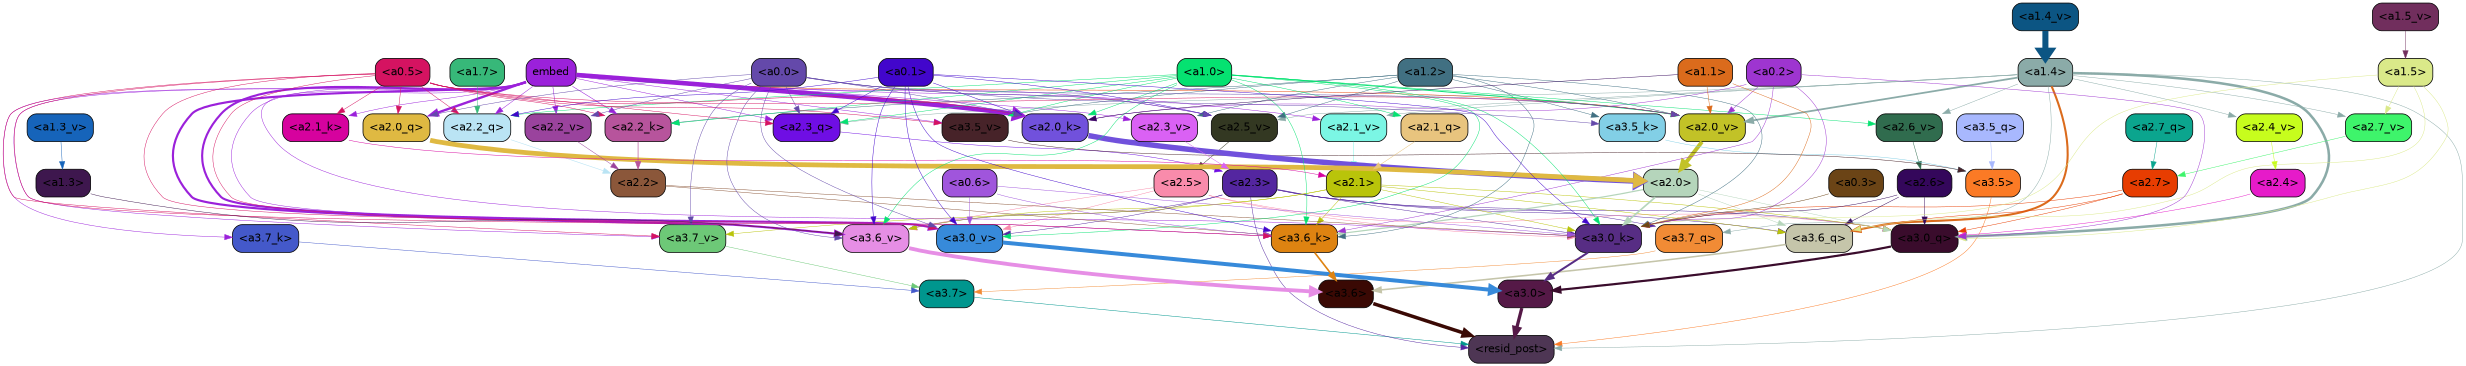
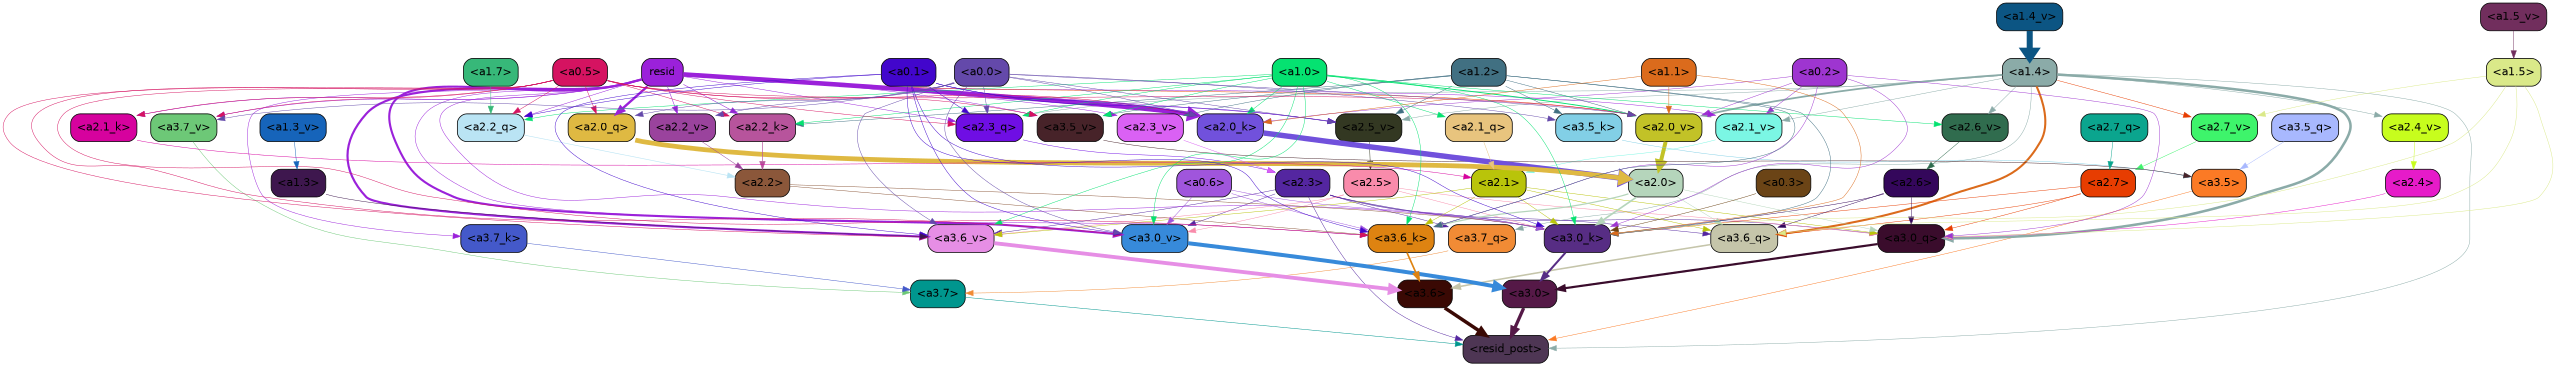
node "embed": label "embed" -> "resid"
edge "<a1.4>" -> "<a2.7_v>": color #8baba8 -> #e73d01
edge "<a1.1>" -> "<a2.0_k>": color #34075b -> #db6b1c
edge "<a0.2>" -> "<a2.1_v>": added
edge "<a2.1>" -> "<a3.7_v>": removed
